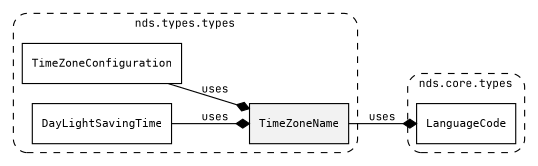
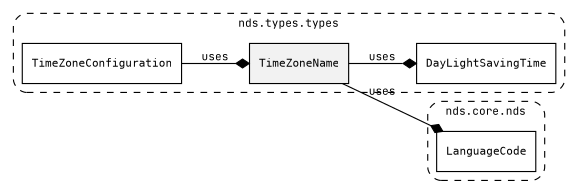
cluster "nds.core.types": label "nds.core.types" -> "nds.core.nds"
edge "DayLightSavingTime" -> "TimeZoneName": reversed
